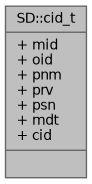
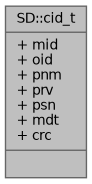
node "SD::cid_t": text "+ cid" -> "+ crc"
